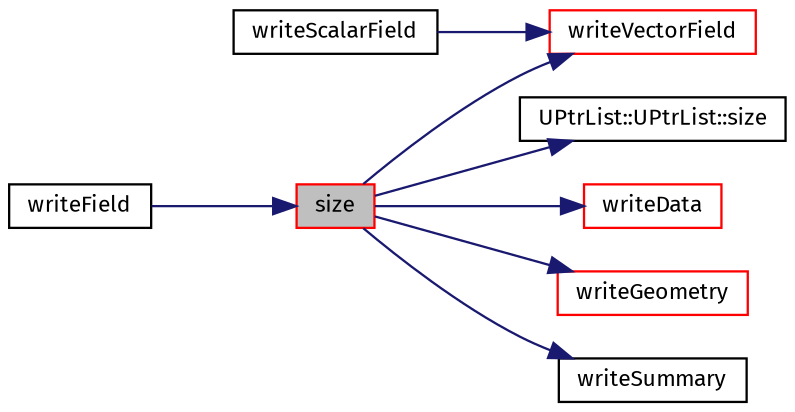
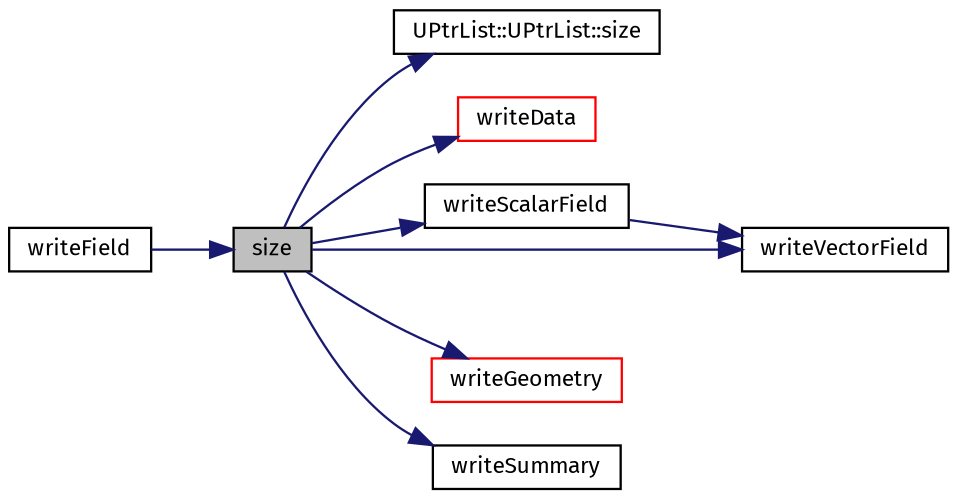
node "writeVectorField": color red -> black
node "size": color red -> black
edge "size" -> "writeScalarField": added
